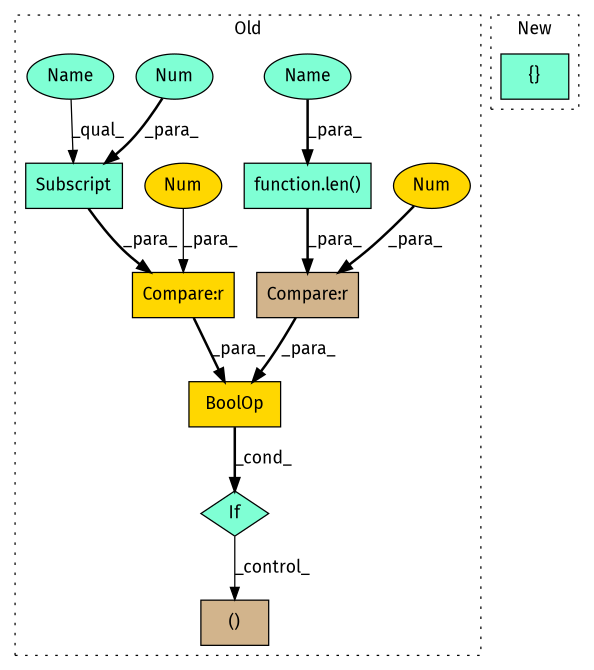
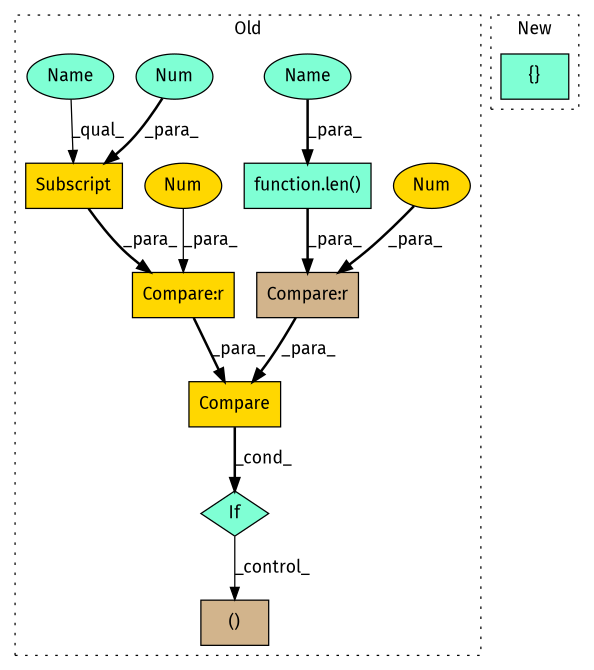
node "Subscript": fillcolor aquamarine -> gold
node "BoolOp": label "BoolOp" -> "Compare"
